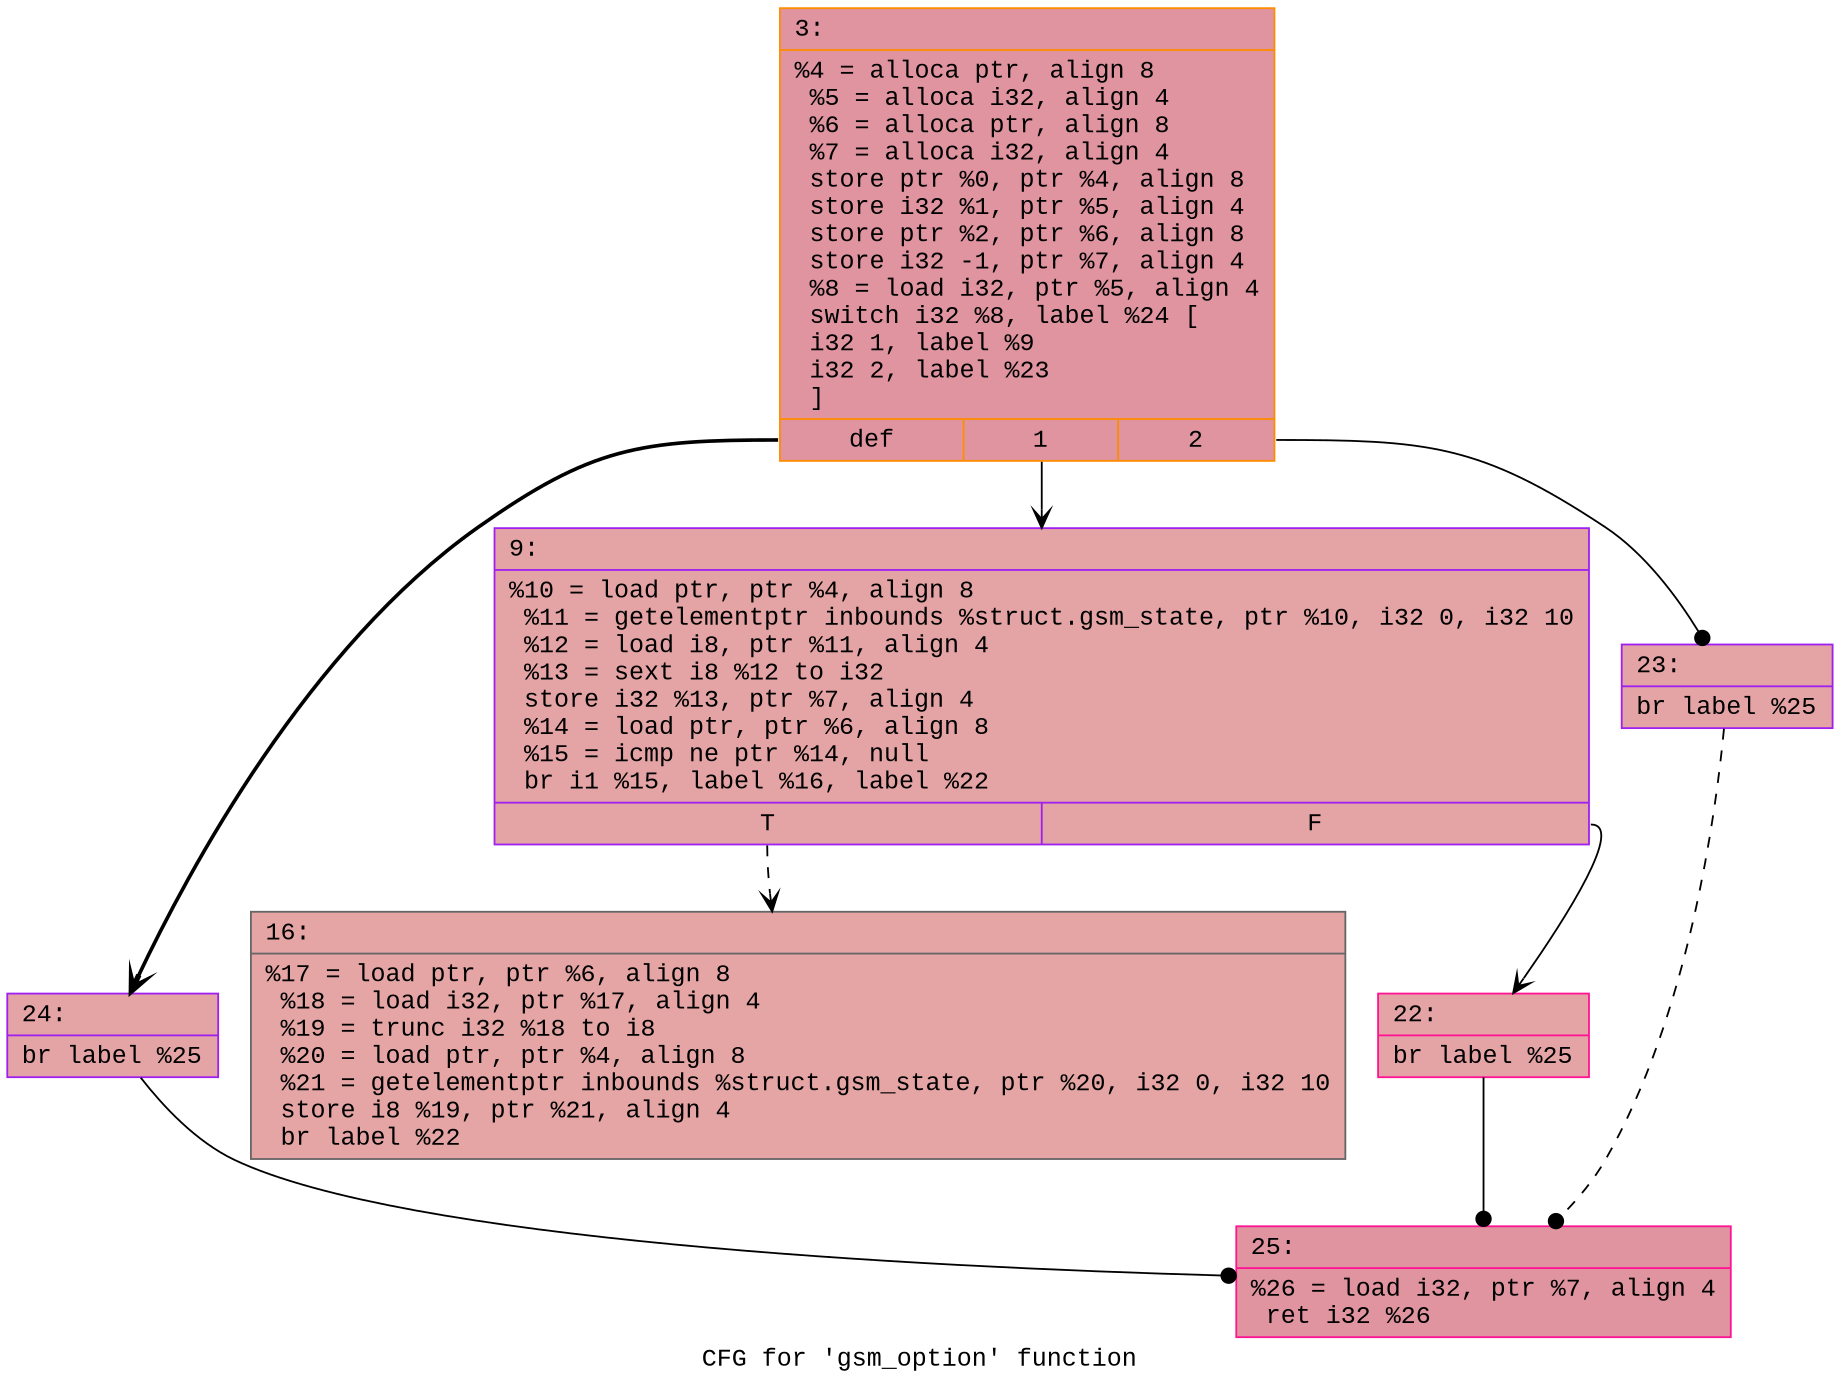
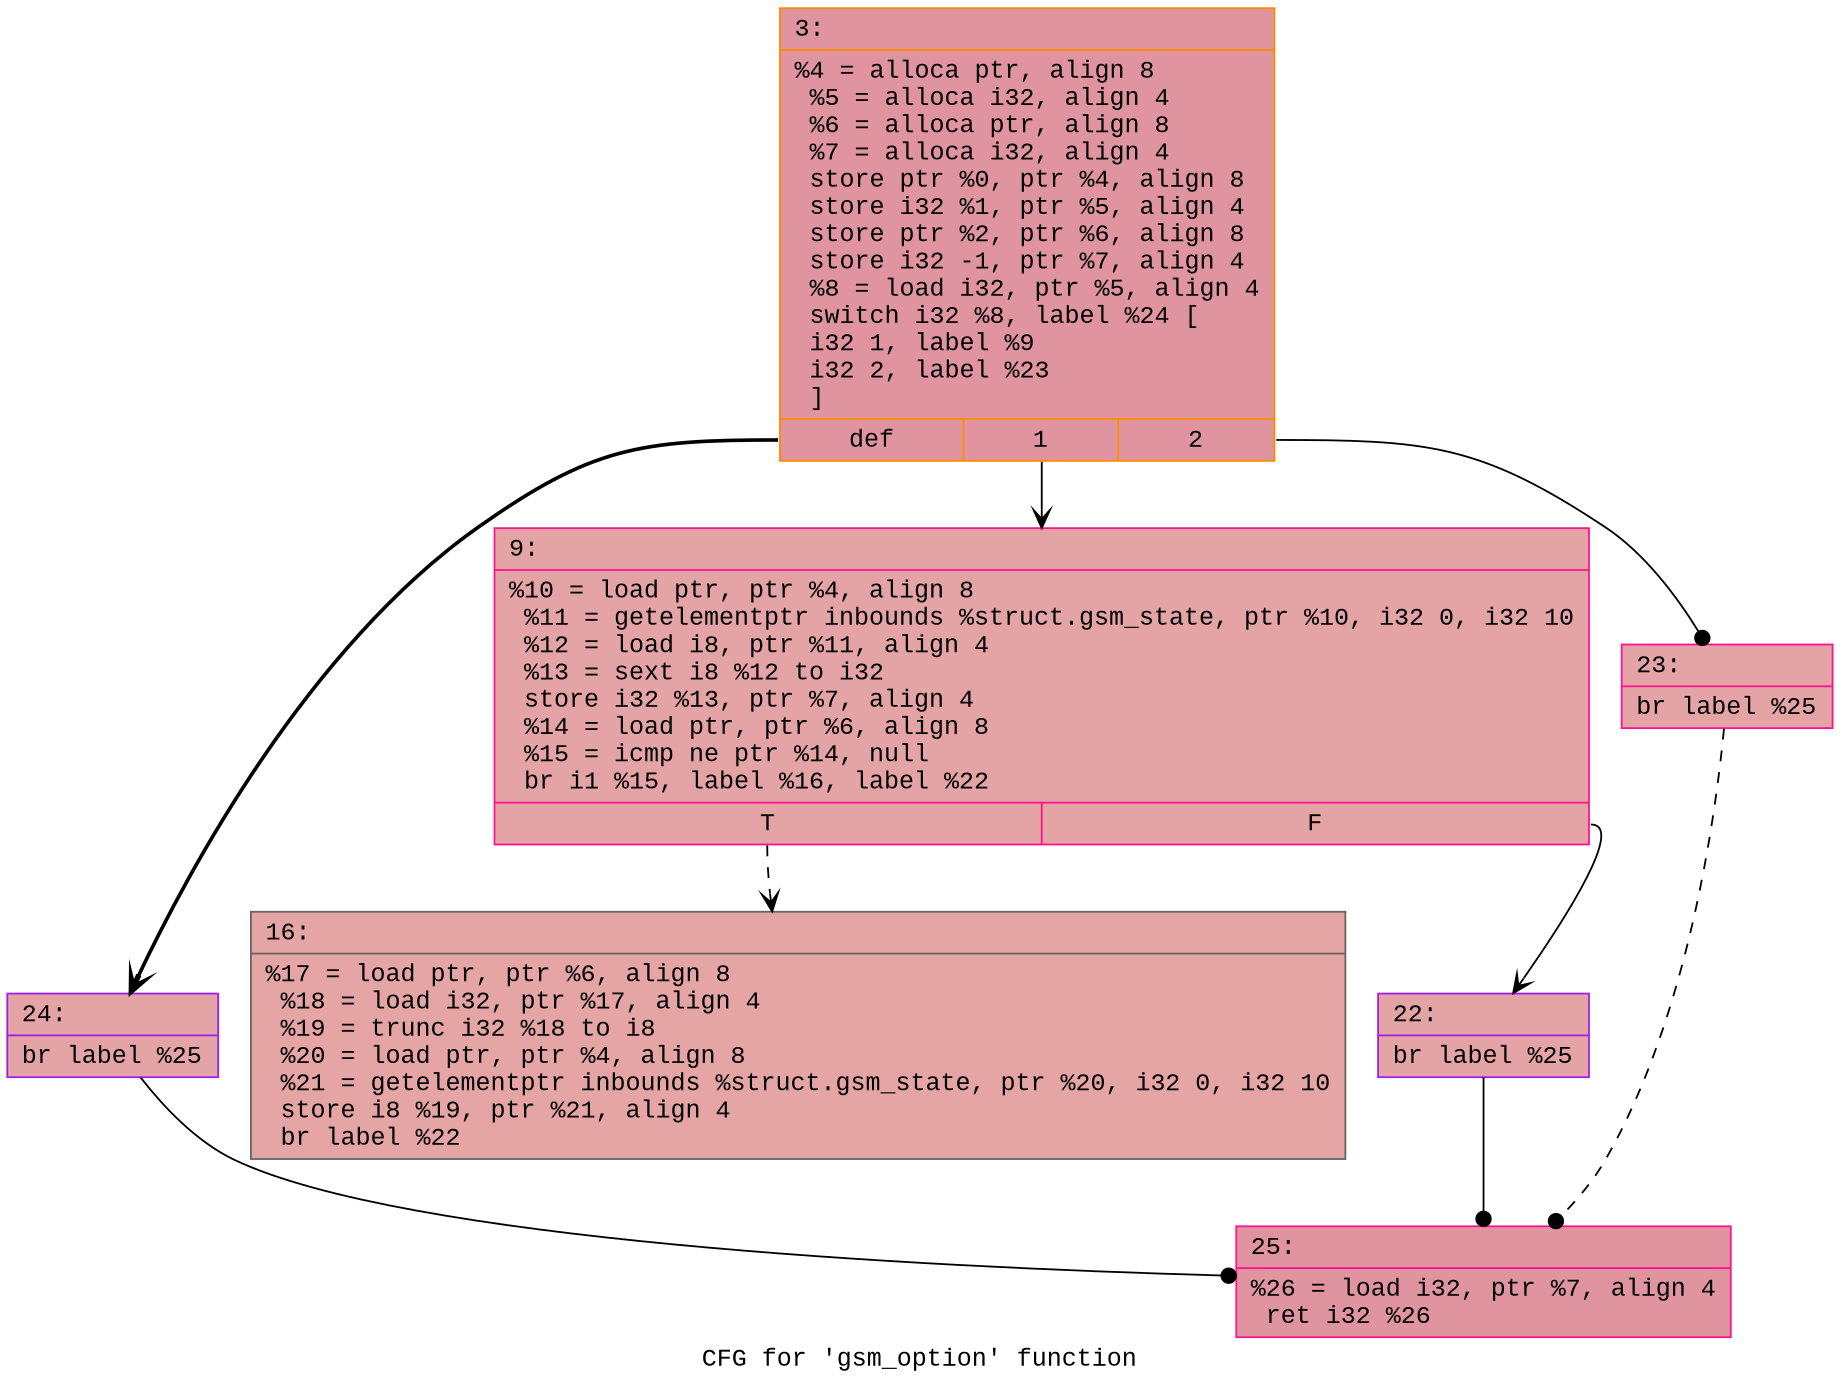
node "9:": color purple -> deeppink
node "23:": color purple -> deeppink
node "22:": color deeppink -> purple
